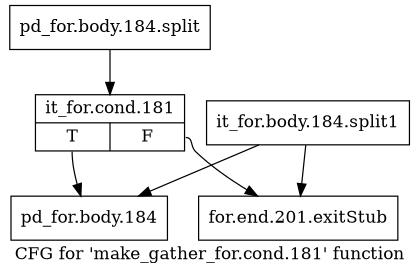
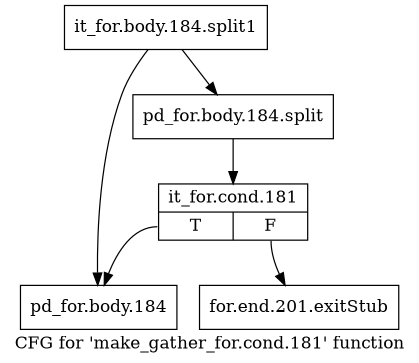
edge "it_for.body.184.split1" -> "for.end.201.exitStub": now "it_for.body.184.split1" -> "pd_for.body.184.split"
